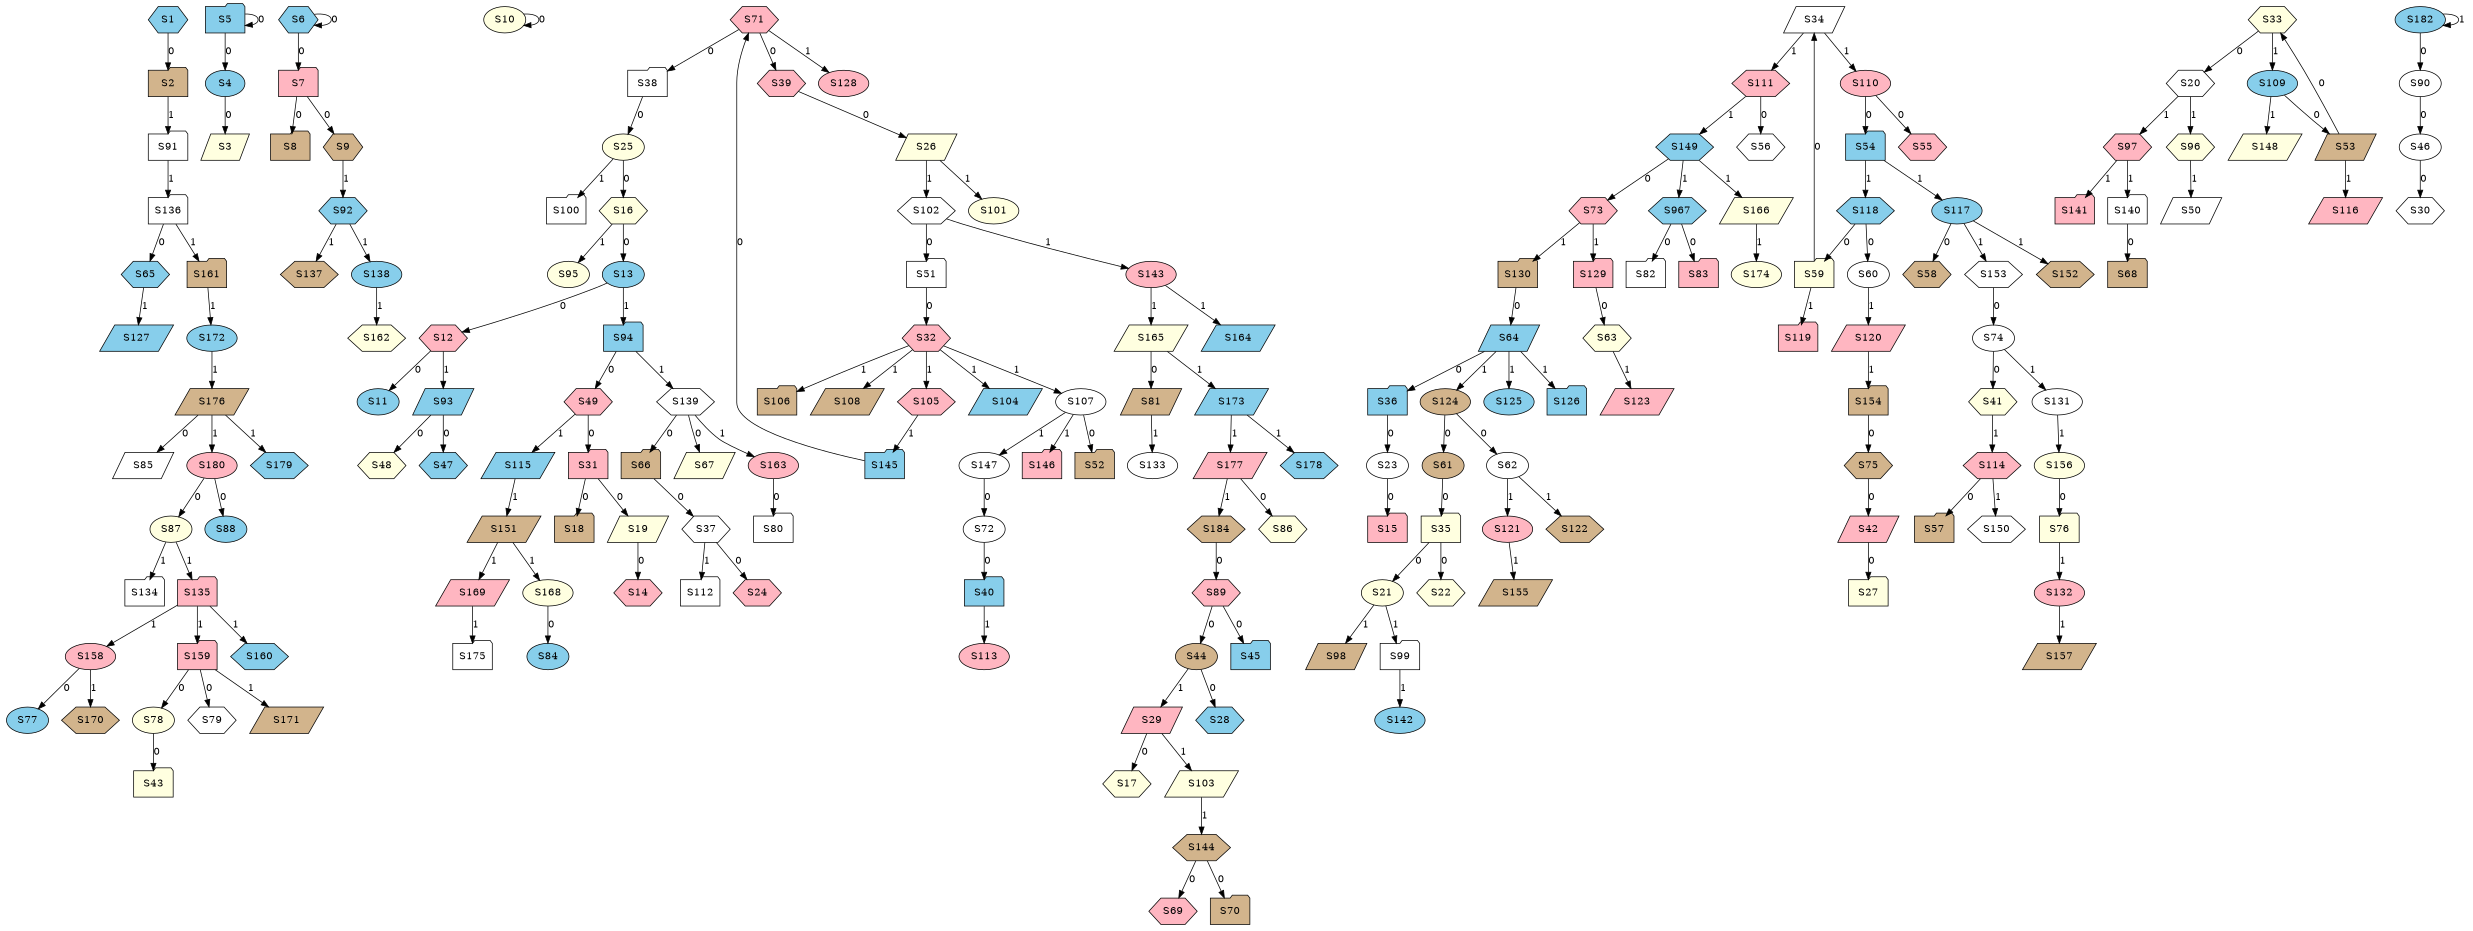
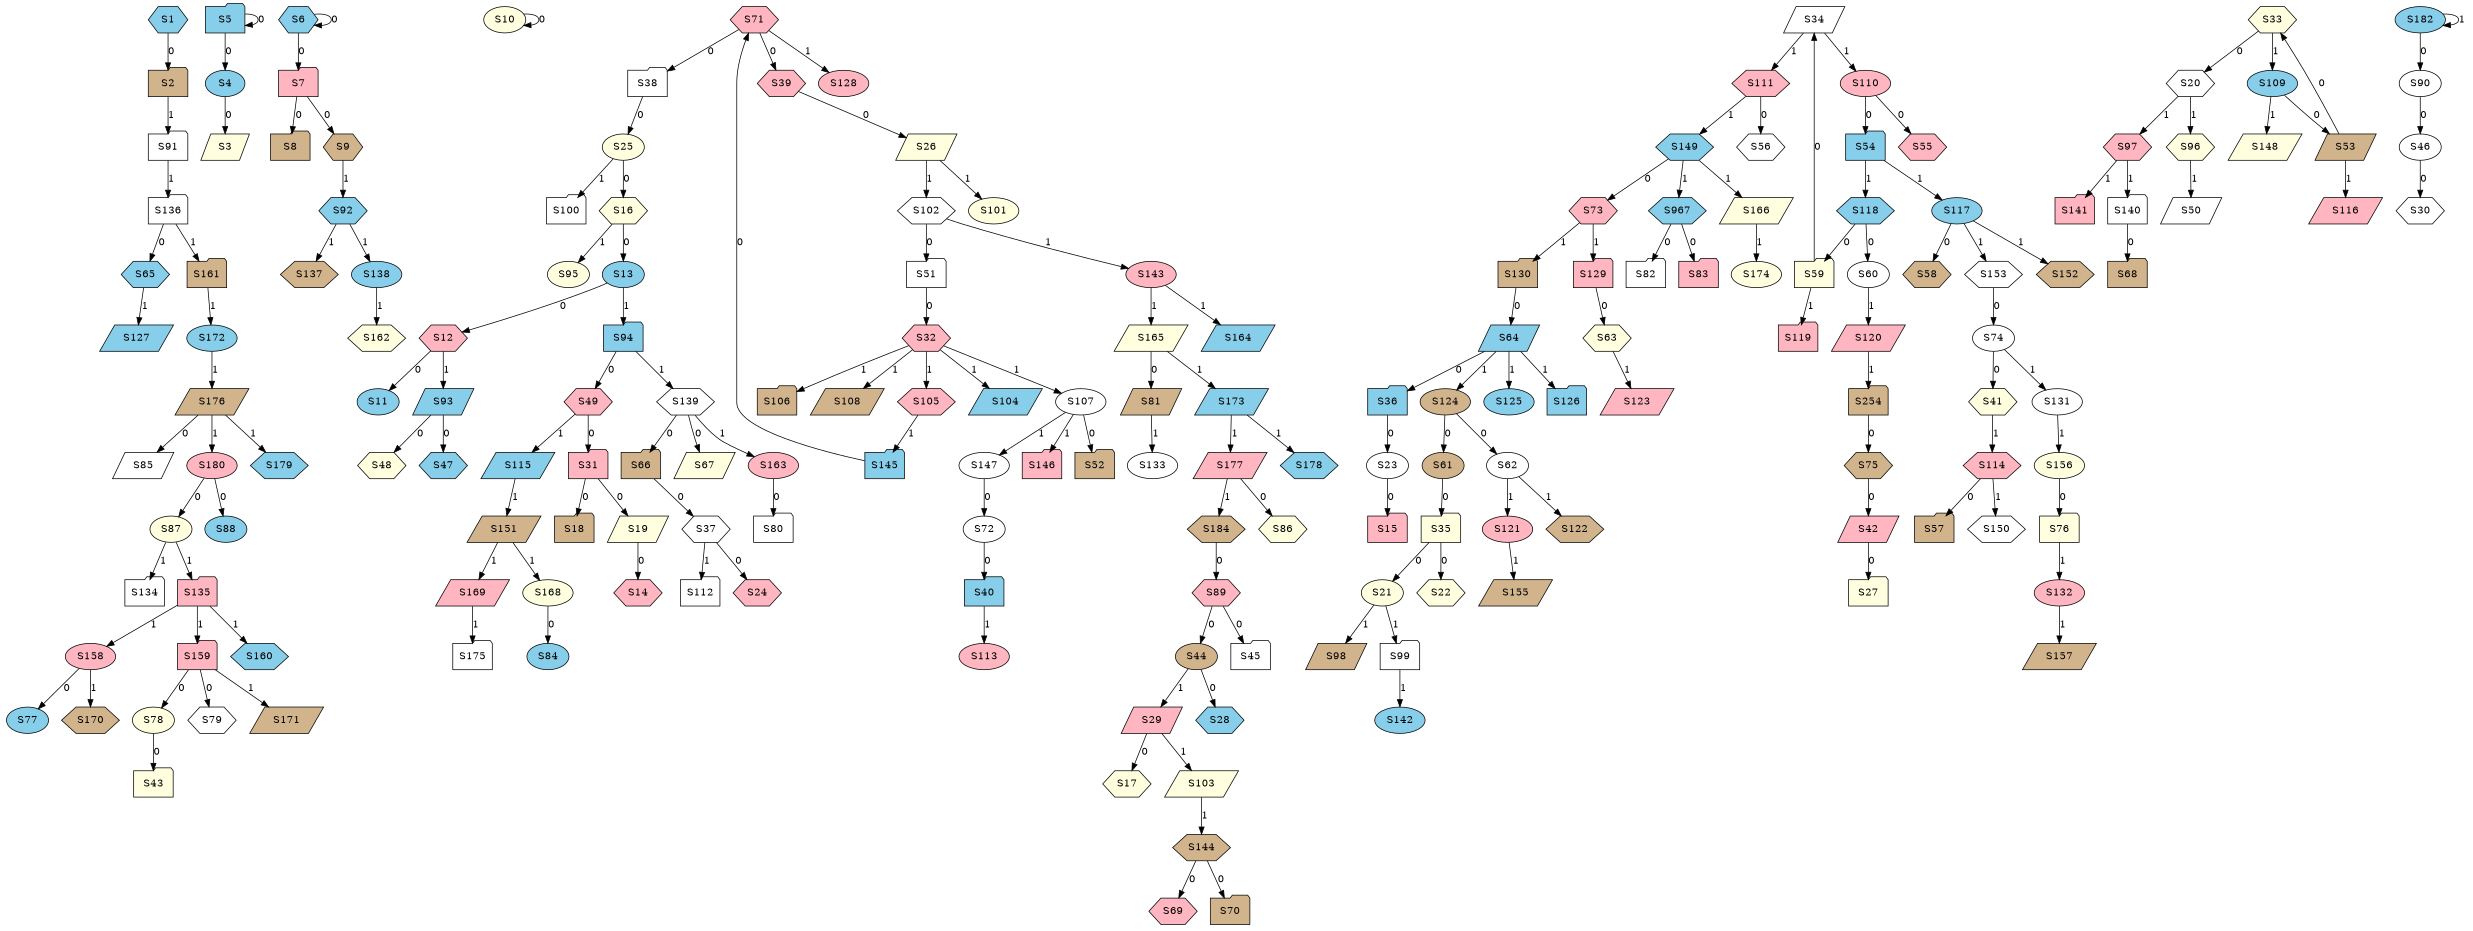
node "S154": label "S154" -> "S254"
node "S45": fillcolor skyblue -> white
